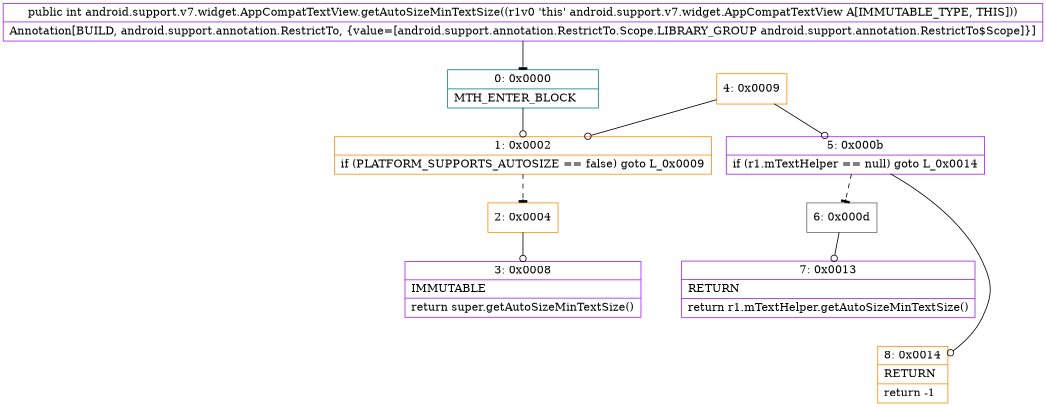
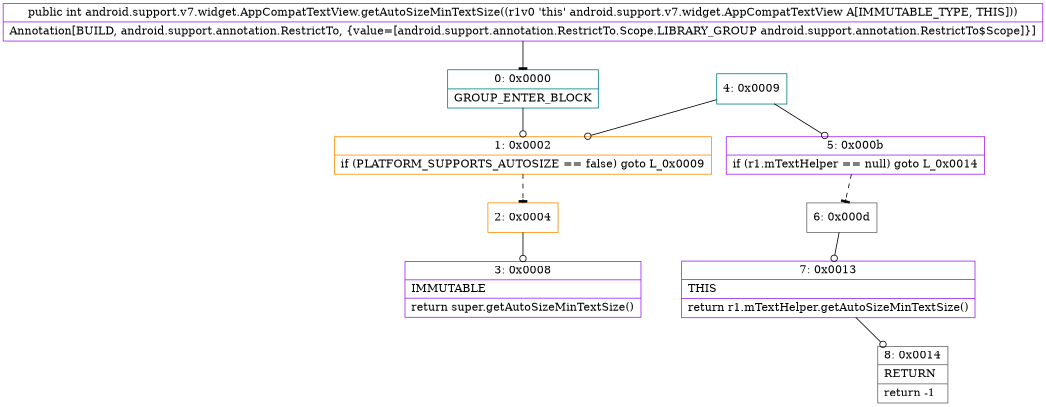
node "4: 0x0009": color darkorange -> teal
node "0: 0x0000": text "MTH_ENTER_BLOCK" -> "GROUP_ENTER_BLOCK"
edge "5: 0x000b" -> "8: 0x0014": now "7: 0x0013" -> "8: 0x0014"
node "7: 0x0013": text "RETURN" -> "THIS"
node "8: 0x0014": color darkorange -> gray40
